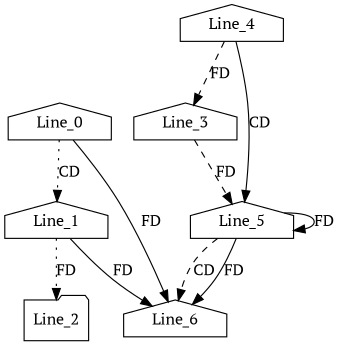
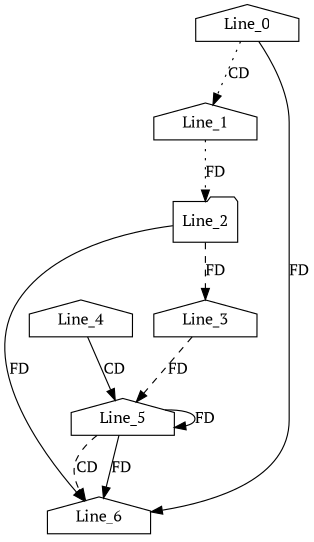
edge "Line_4" -> "Line_3": now "Line_2" -> "Line_3"
edge "Line_1" -> "Line_6": now "Line_2" -> "Line_6"
